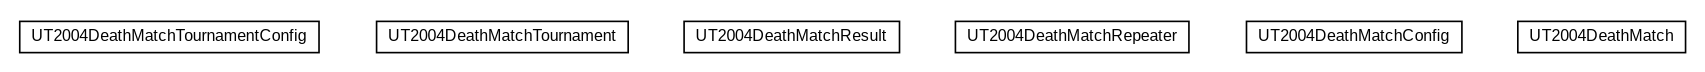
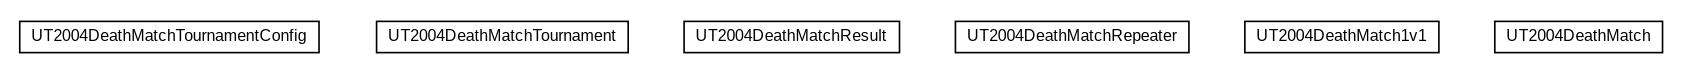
node "UT2004DeathMatch1v1": added
node "UT2004DeathMatchConfig": removed
